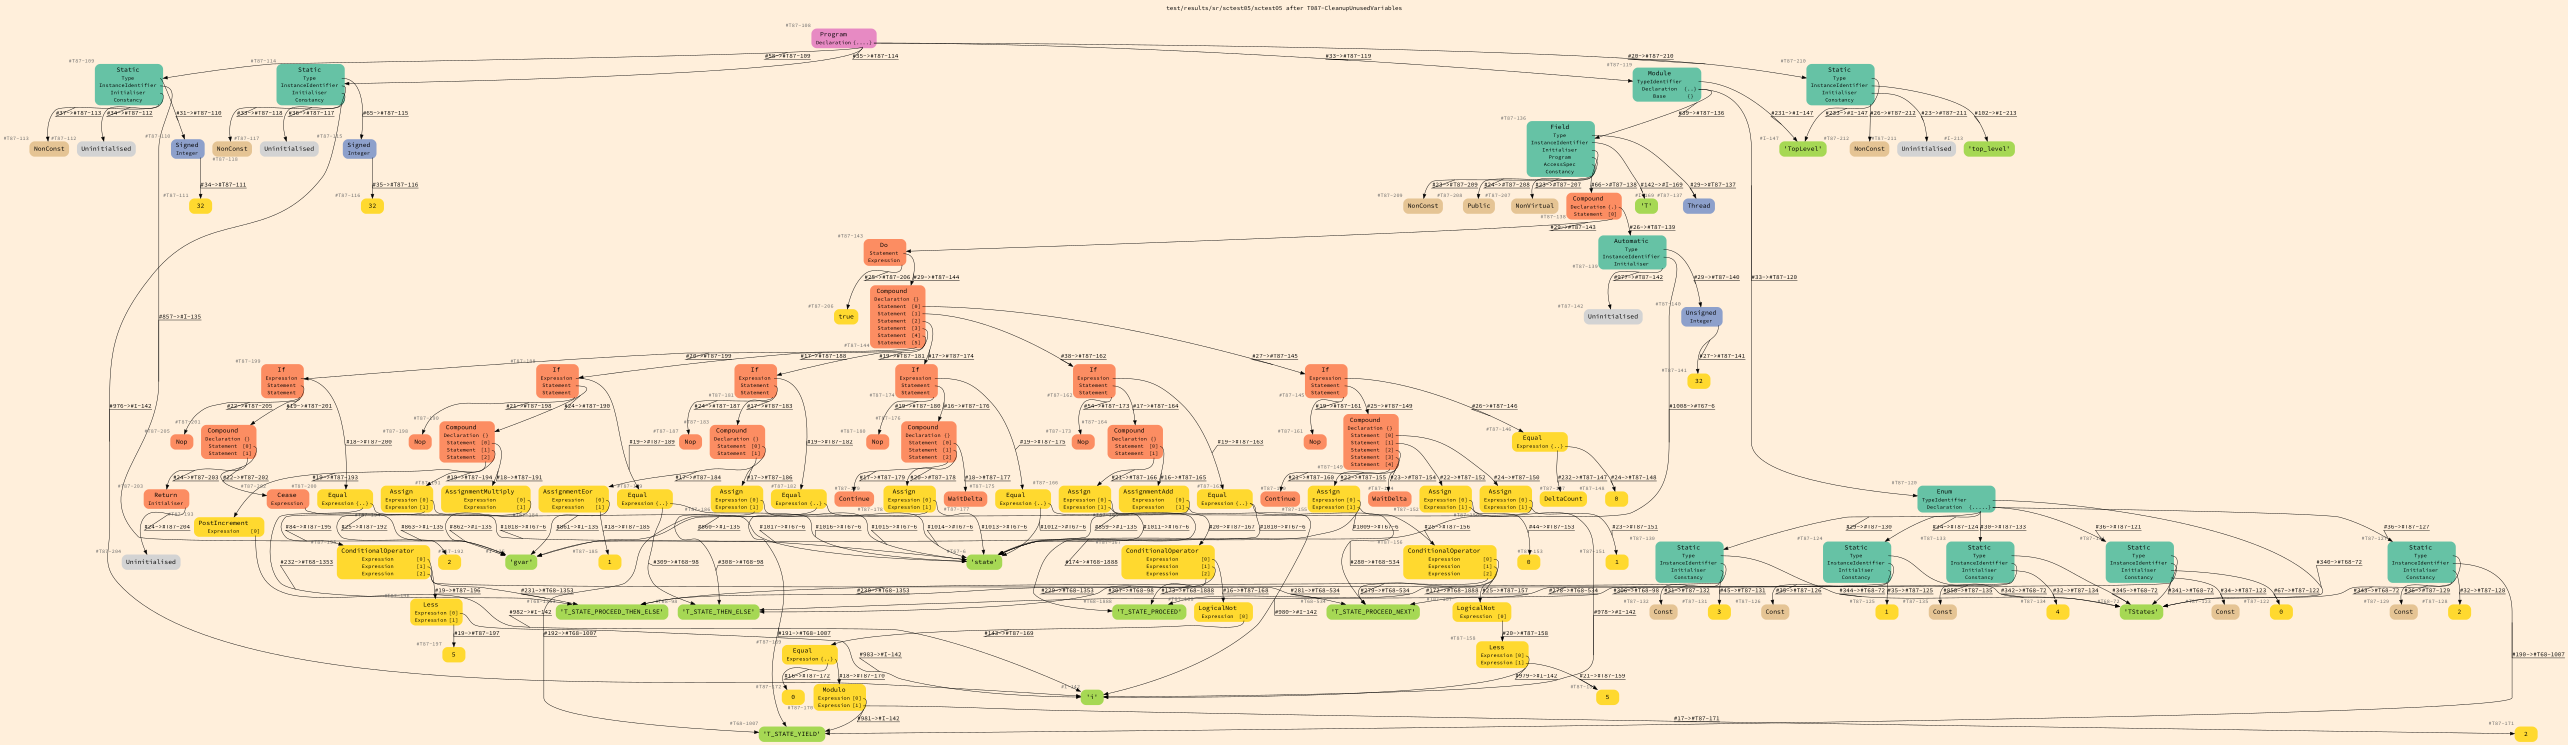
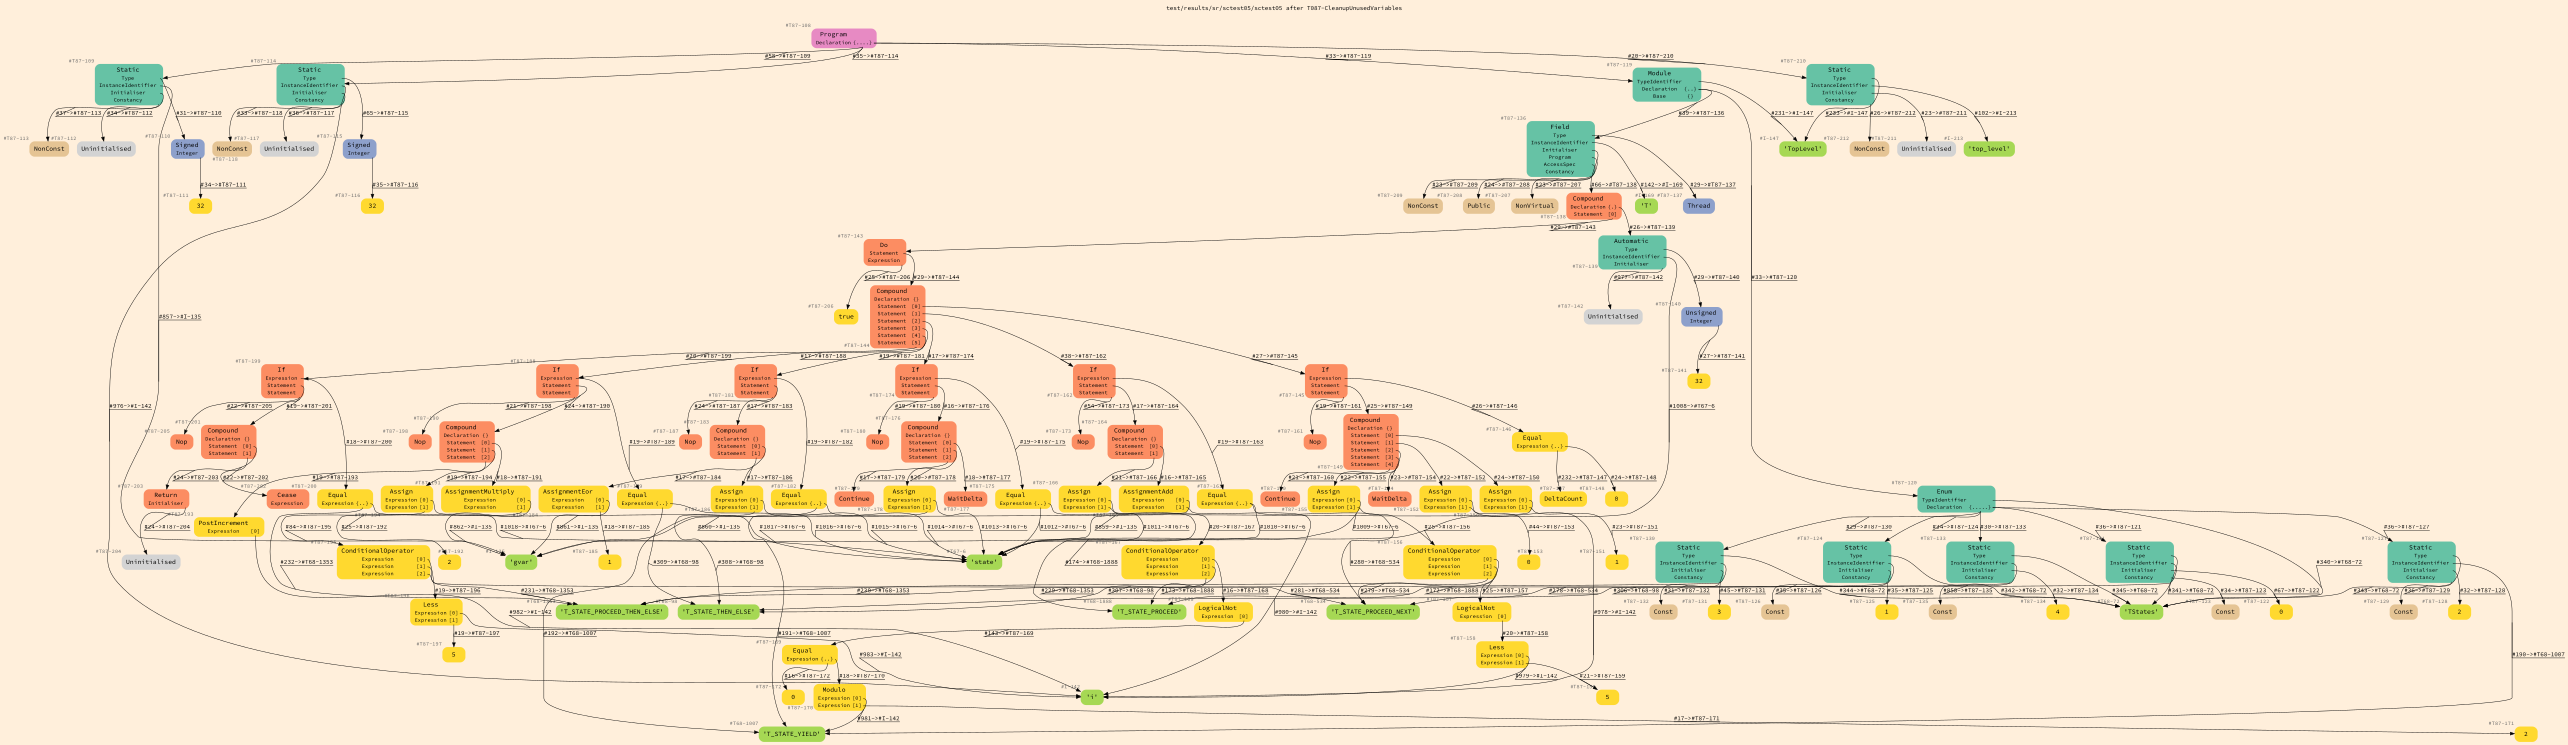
edge "Cease" -> "'gvar'": removed, label "#863->#I-135"
